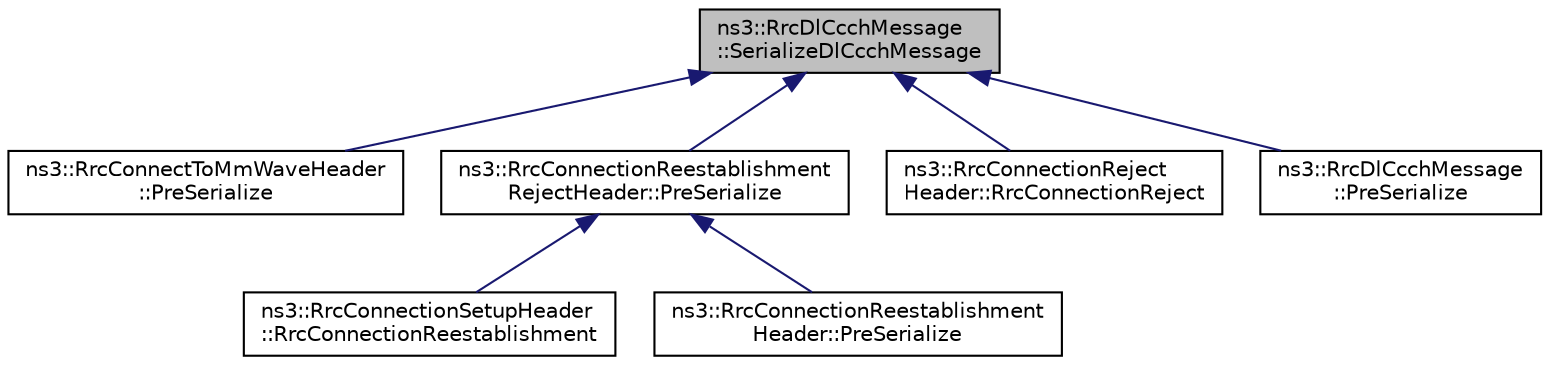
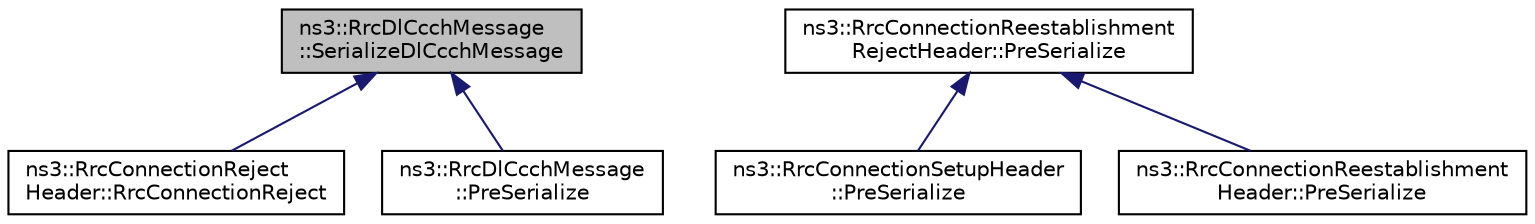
edge "ns3::RrcConnectionReestablishment RejectHeader::PreSerialize" -> "ns3::RrcDlCcchMessage ::SerializeDlCcchMessage": removed
node "ns3::RrcConnectToMmWaveHeader ::PreSerialize": removed
node "ns3::RrcConnectionSetupHeader ::RrcConnectionReestablishment": label "ns3::RrcConnectionSetupHeader ::RrcConnectionReestablishment" -> "ns3::RrcConnectionSetupHeader ::PreSerialize"
